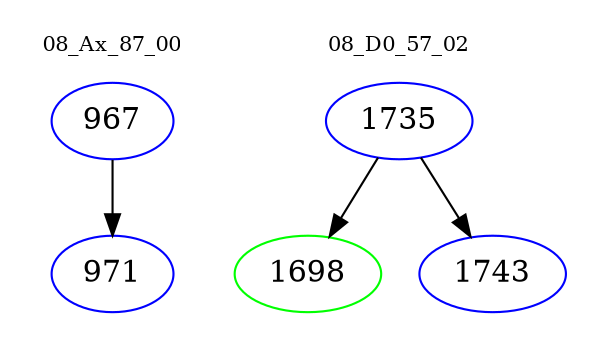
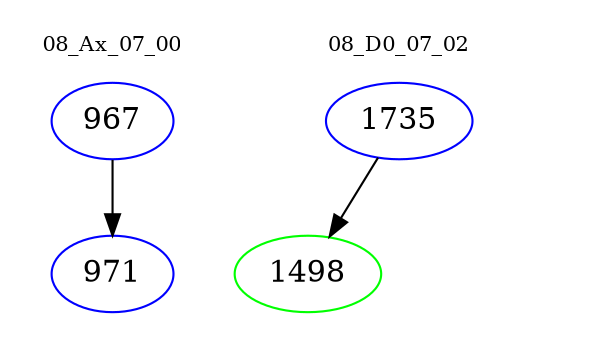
cluster "08_Ax_87_00": label "08_Ax_87_00" -> "08_Ax_07_00"
cluster "08_D0_57_02": label "08_D0_57_02" -> "08_D0_07_02"
node "1698": label "1698" -> "1498"
node "1743": removed
